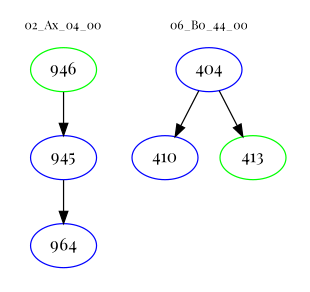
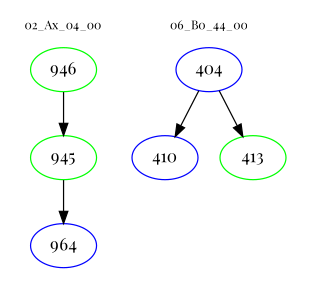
node "945": color blue -> green
